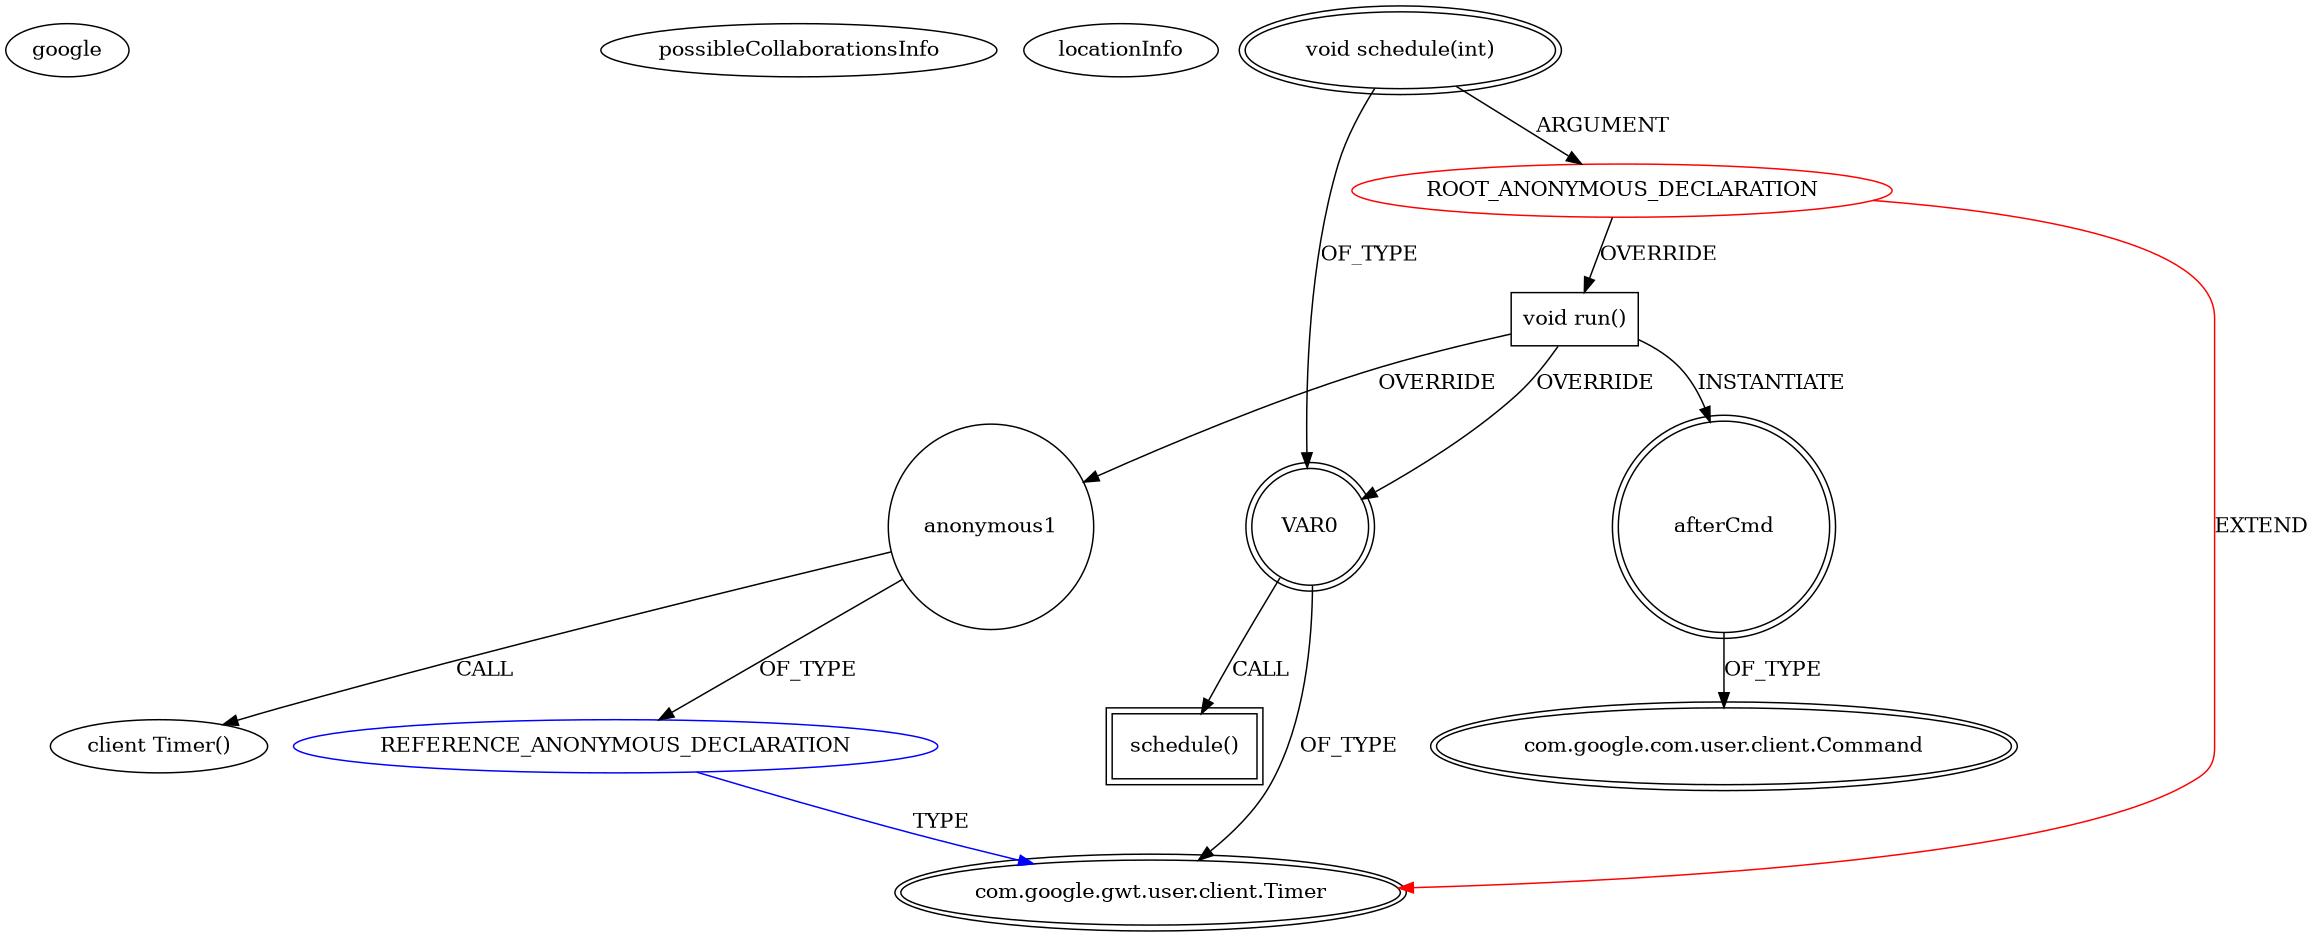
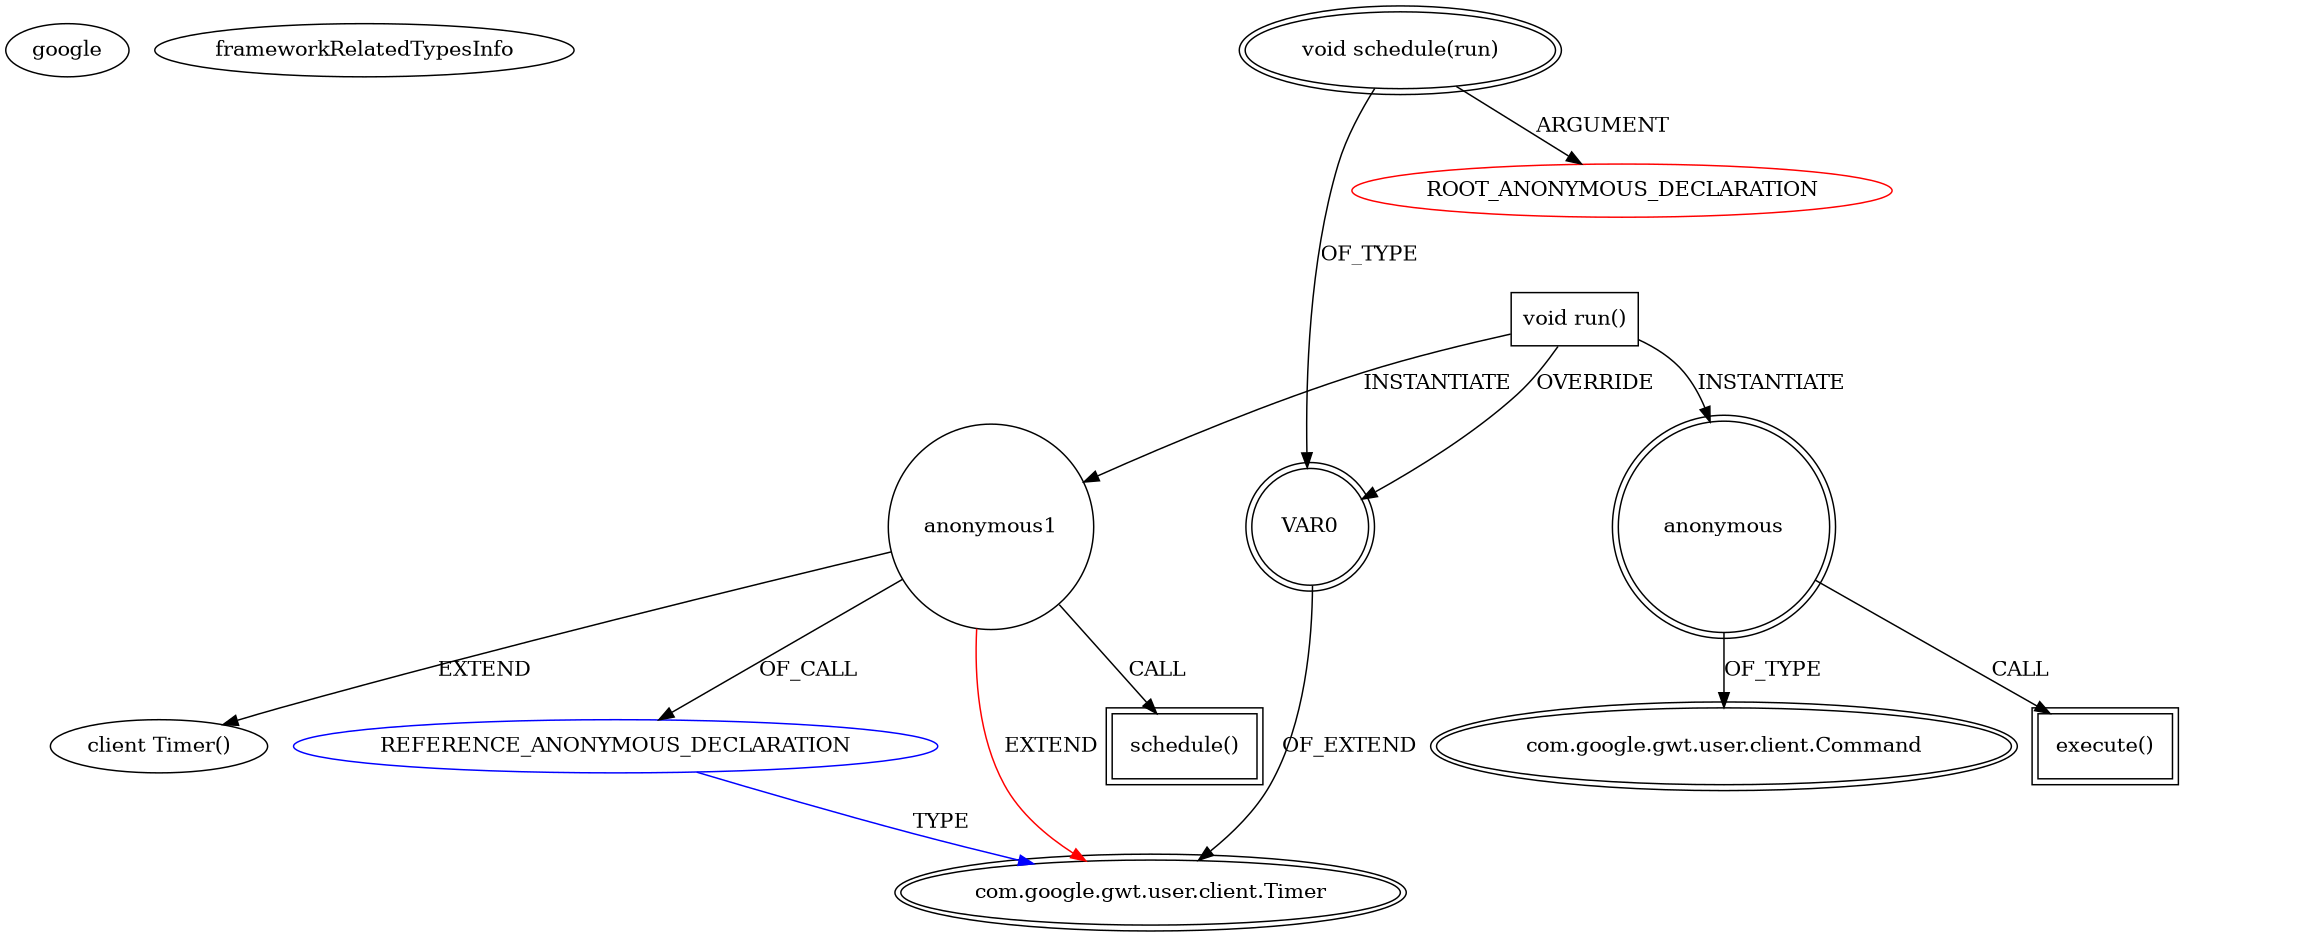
node "frameworkRelatedTypesInfo": added
node "possibleCollaborationsInfo": removed
node "locationInfo": removed
node "void schedule(int)": label "void schedule(int)" -> "void schedule(run)"
edge "ROOT_ANONYMOUS_DECLARATION" -> "void run()": removed, label "OVERRIDE"
edge "void run()" -> "anonymous1": label "OVERRIDE" -> "INSTANTIATE"
node "afterCmd": label "afterCmd" -> "anonymous"
edge "VAR0" -> "schedule()": now "anonymous1" -> "schedule()"
edge "anonymous1" -> "client Timer()": label "CALL" -> "EXTEND"
edge "anonymous1" -> "REFERENCE_ANONYMOUS_DECLARATION": label "OF_TYPE" -> "OF_CALL"
edge "VAR0" -> "com.google.gwt.user.client.Timer": label "OF_TYPE" -> "OF_EXTEND"
node "com.google.com.user.client.Command": label "com.google.com.user.client.Command" -> "com.google.gwt.user.client.Command"
node "execute()": added
edge "ROOT_ANONYMOUS_DECLARATION" -> "com.google.gwt.user.client.Timer": now "anonymous1" -> "com.google.gwt.user.client.Timer"
